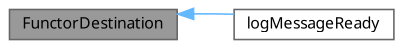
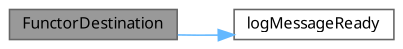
edge "logMessageReady" -> "FunctorDestination": reversed
